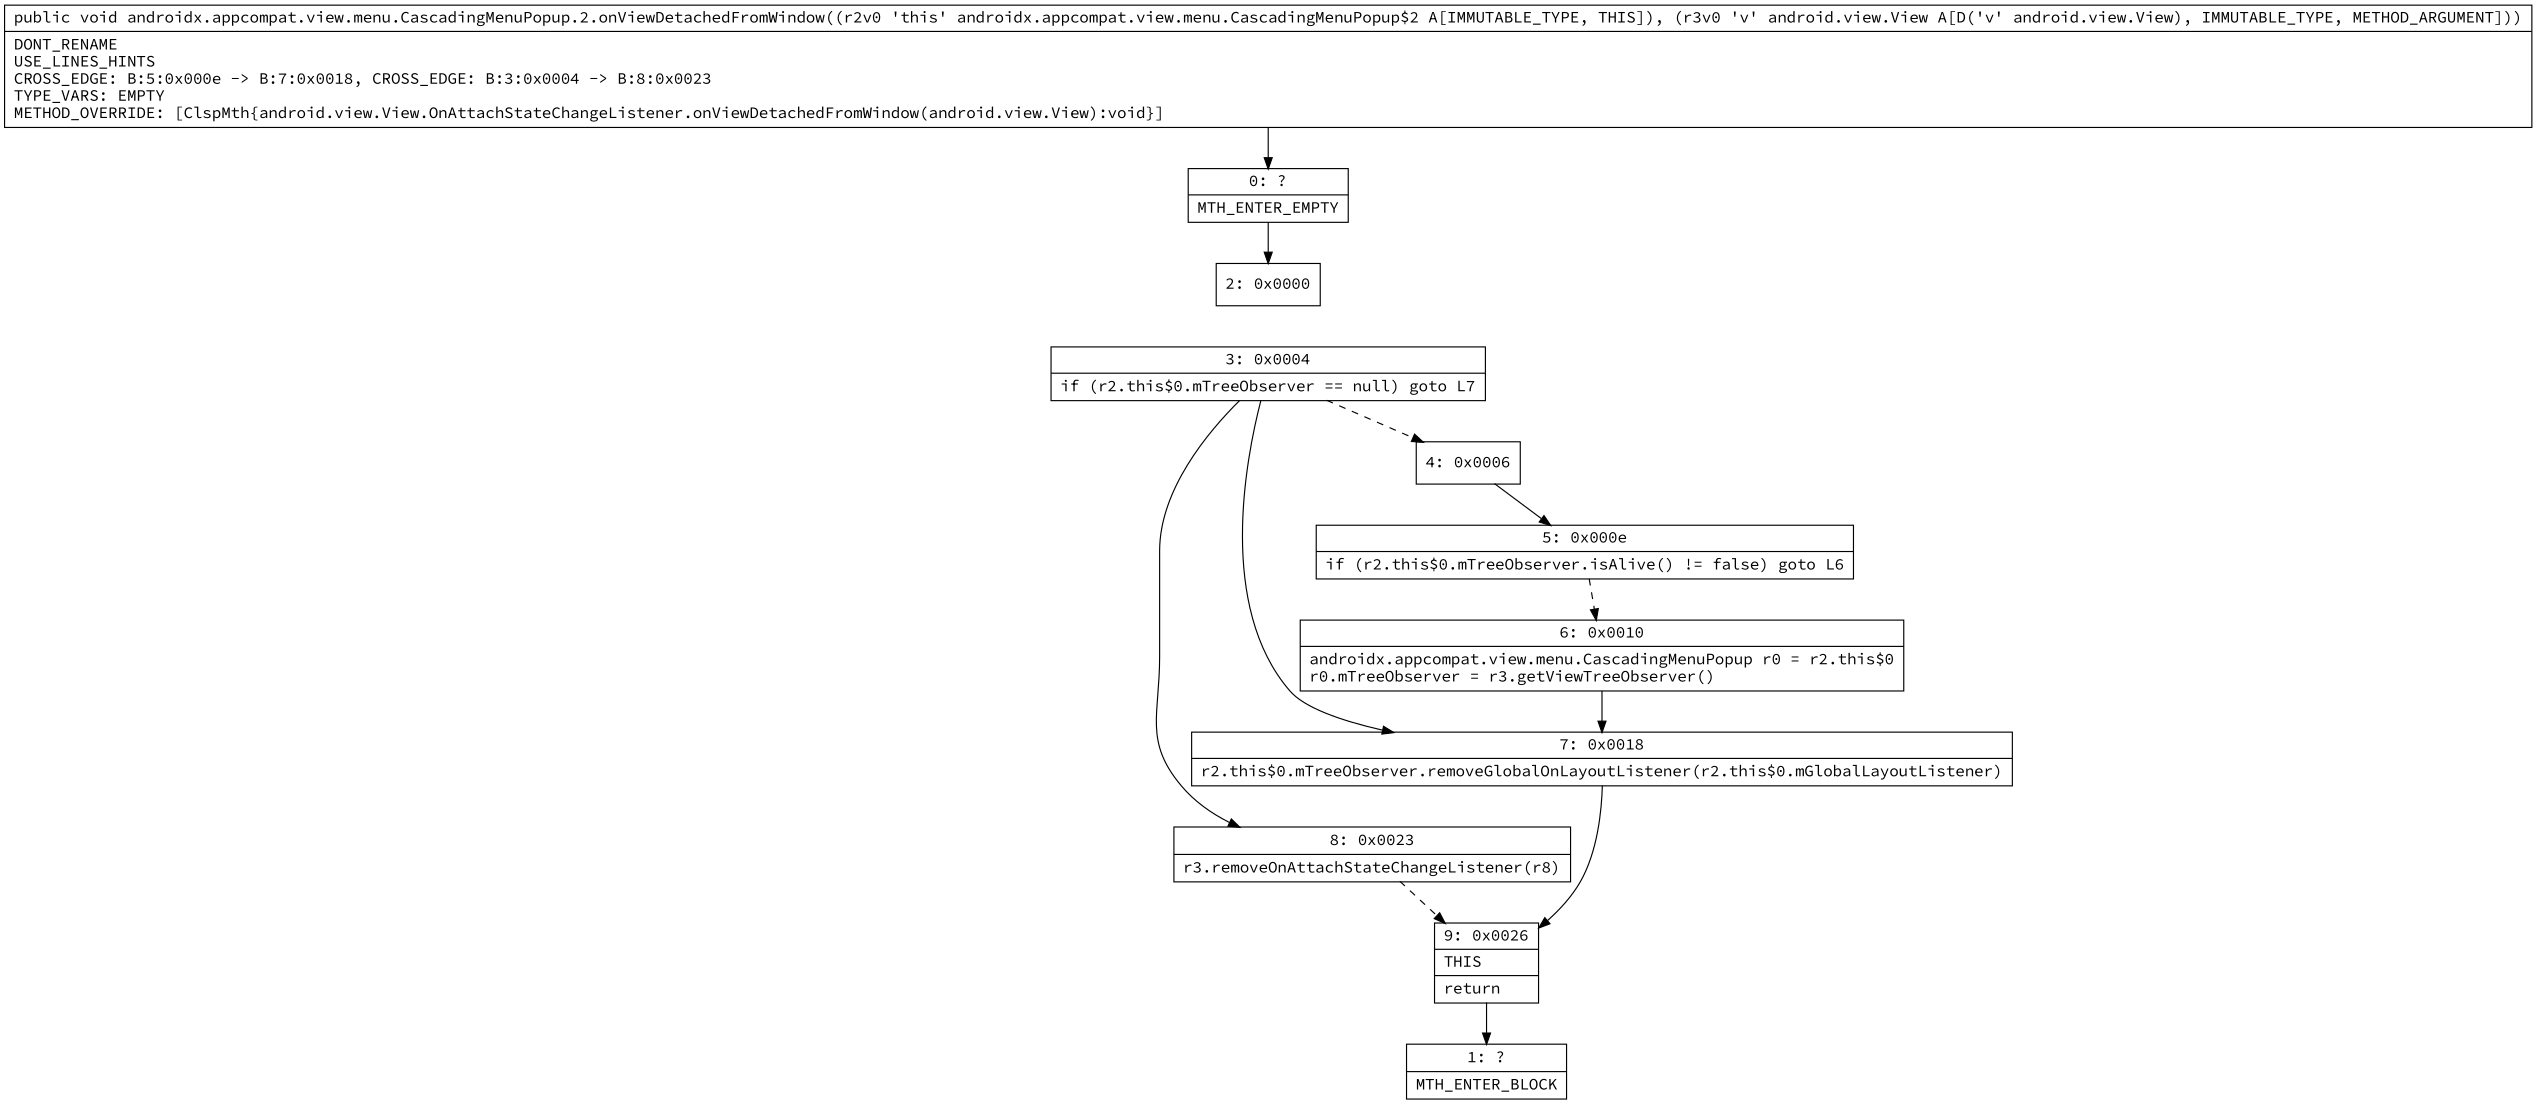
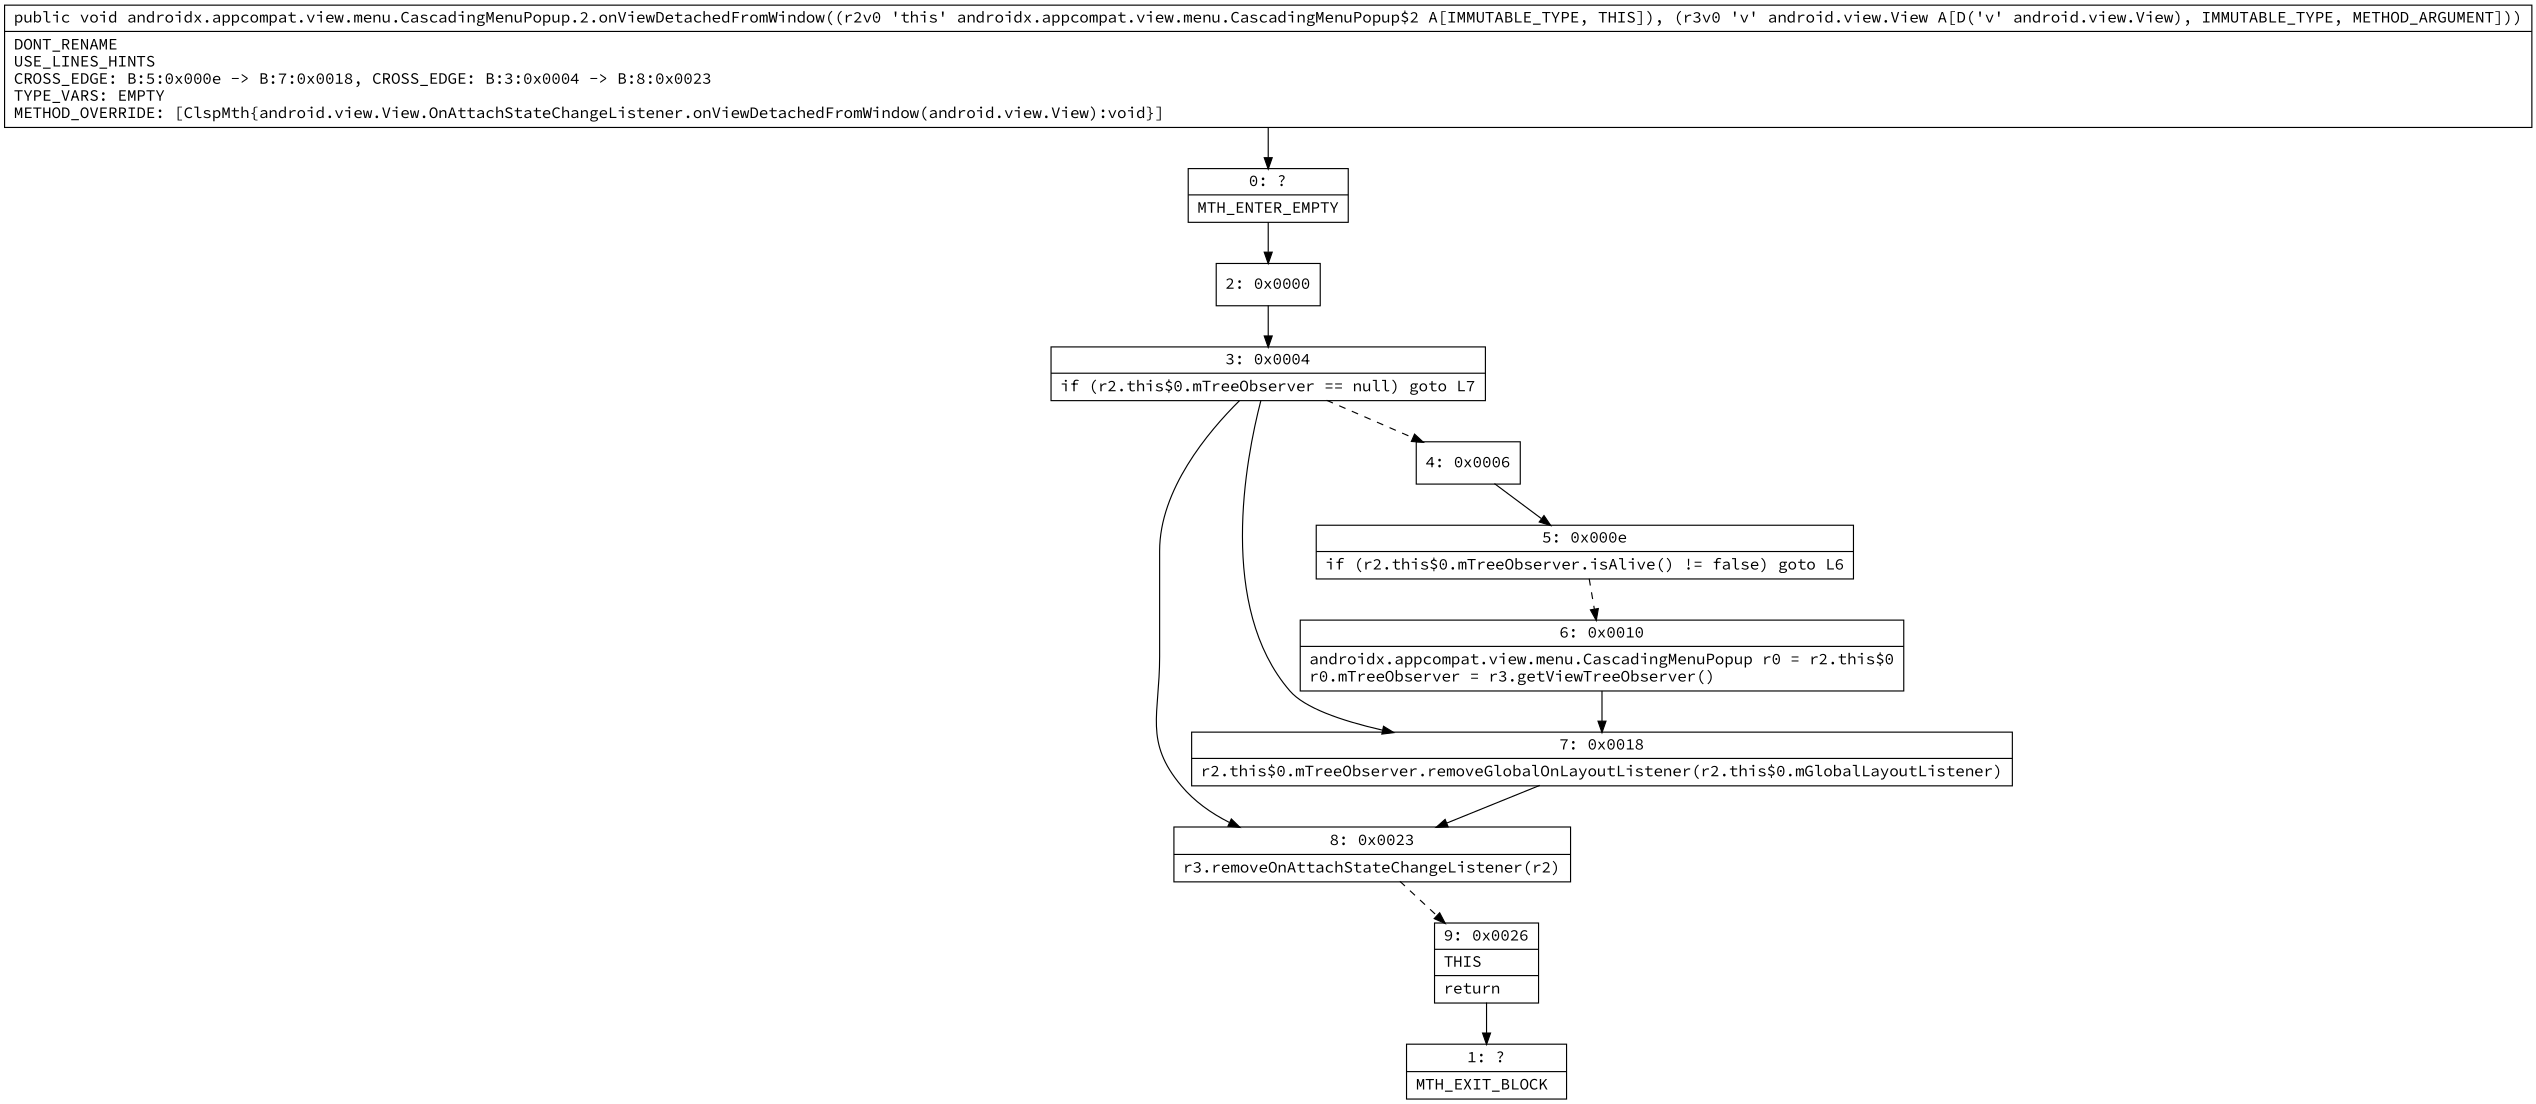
edge "2: 0x0000" -> "3: 0x0004": added
edge "7: 0x0018" -> "9: 0x0026": now "7: 0x0018" -> "8: 0x0023"
node "8: 0x0023": text "r3.removeOnAttachStateChangeListener(r8)" -> "r3.removeOnAttachStateChangeListener(r2)"
node "1: ?": text "MTH_ENTER_BLOCK" -> "MTH_EXIT_BLOCK"
